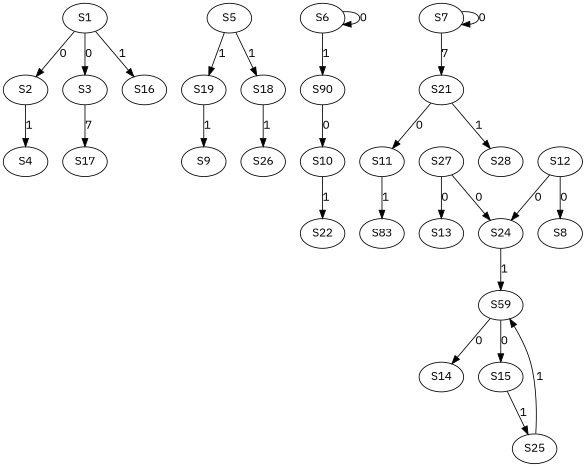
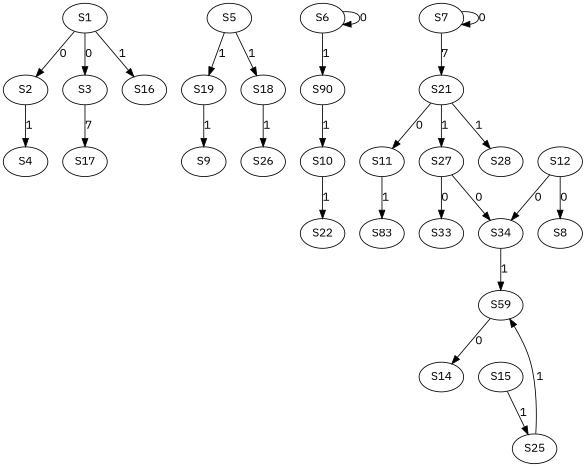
edge "S21" -> "S27": added, label "1"
edge "S90" -> "S10": label "0" -> "1"
node "S13": label "S13" -> "S33"
node "S24": label "S24" -> "S34"
edge "S59" -> "S15": removed, label "0"
